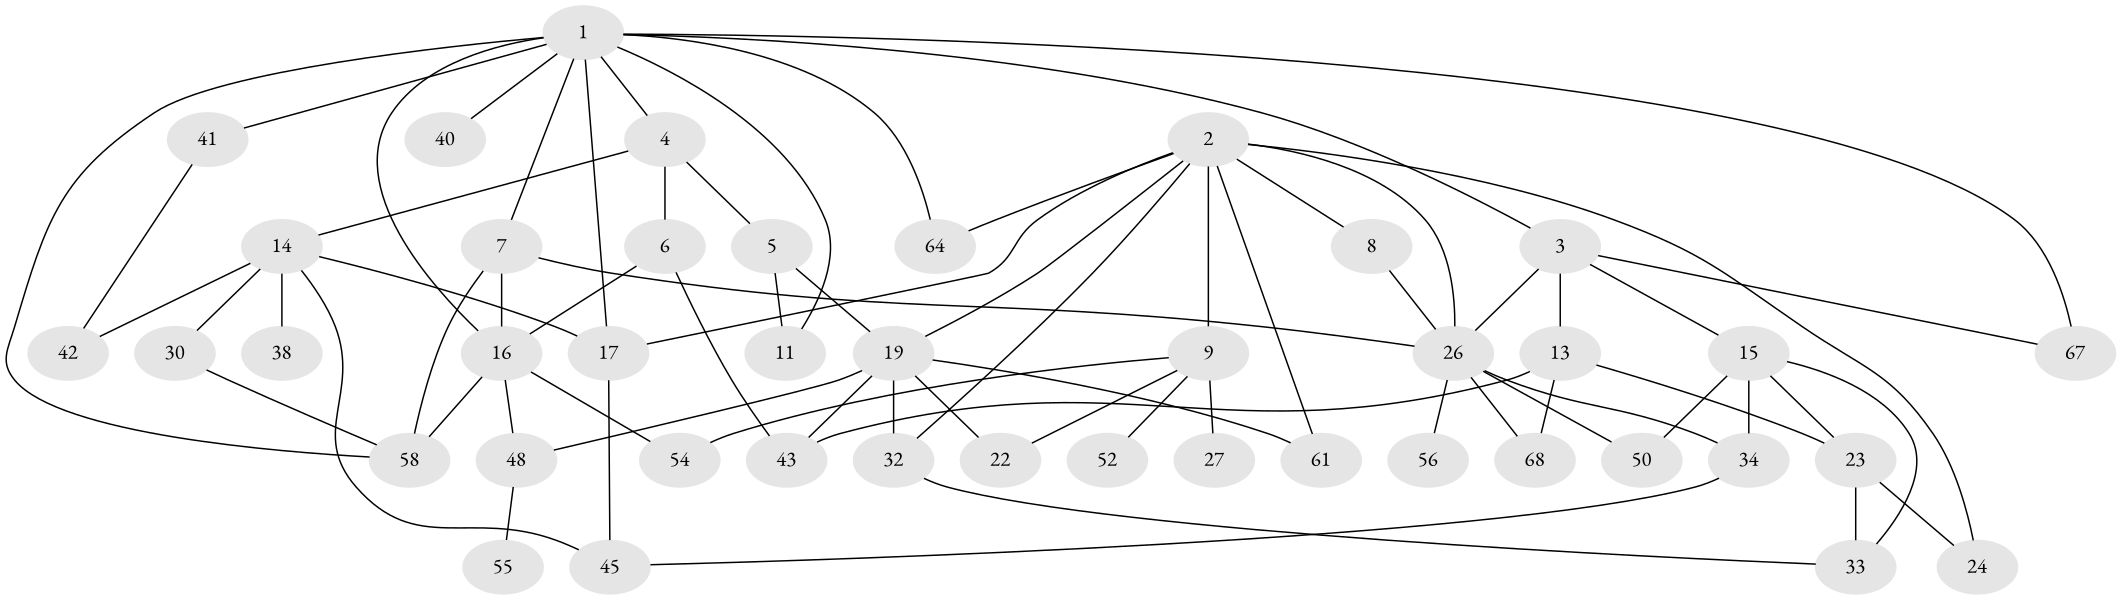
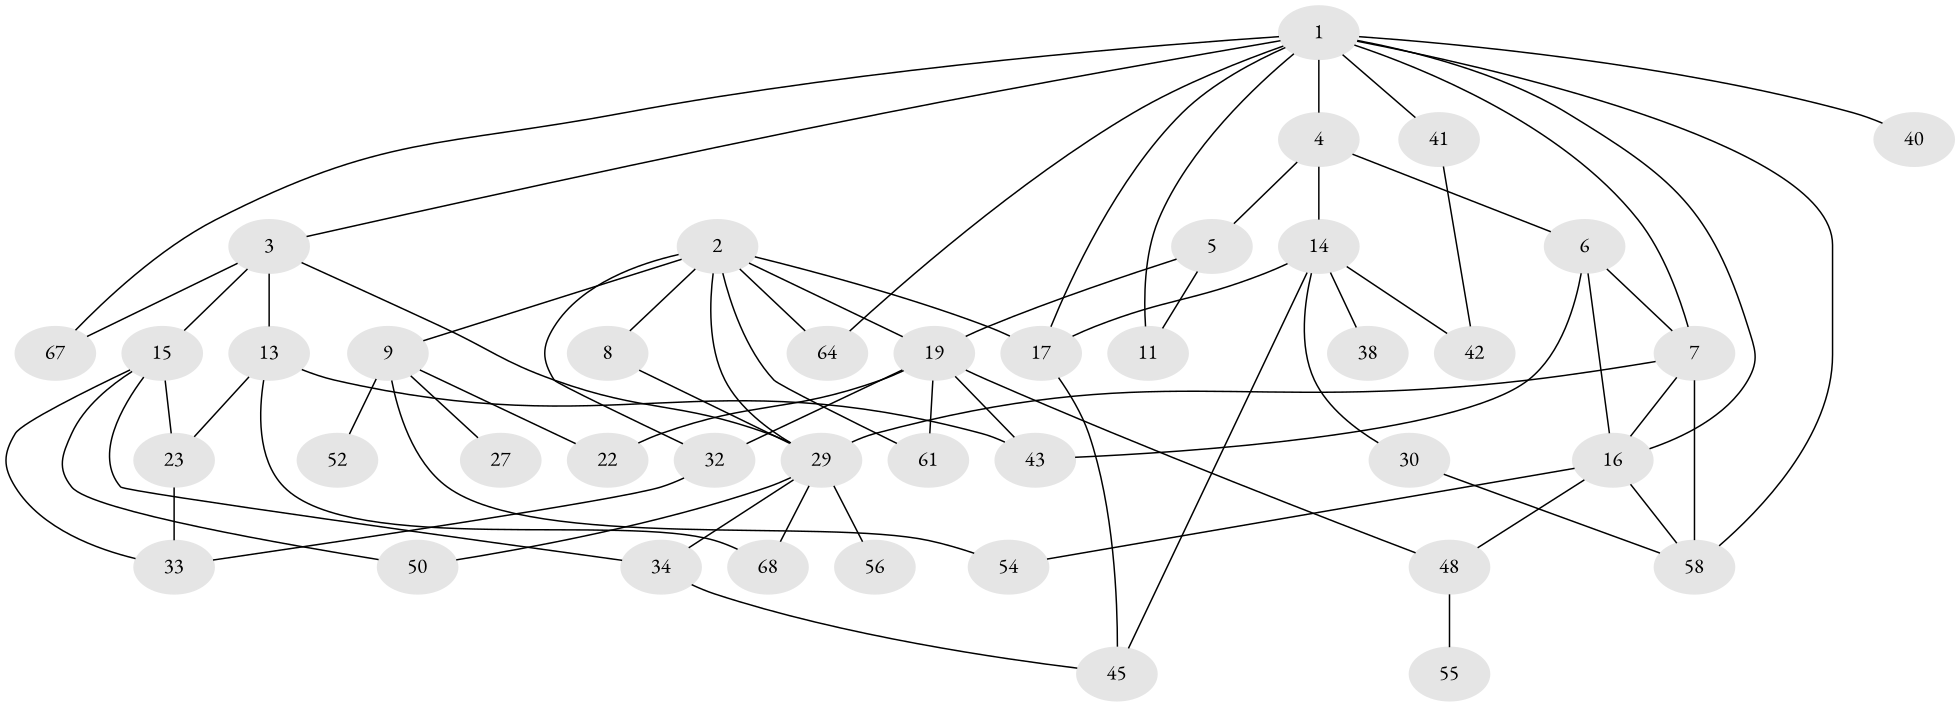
edge "6" -- "7": added
node "26": label "26" -> "29"
node "24": removed
